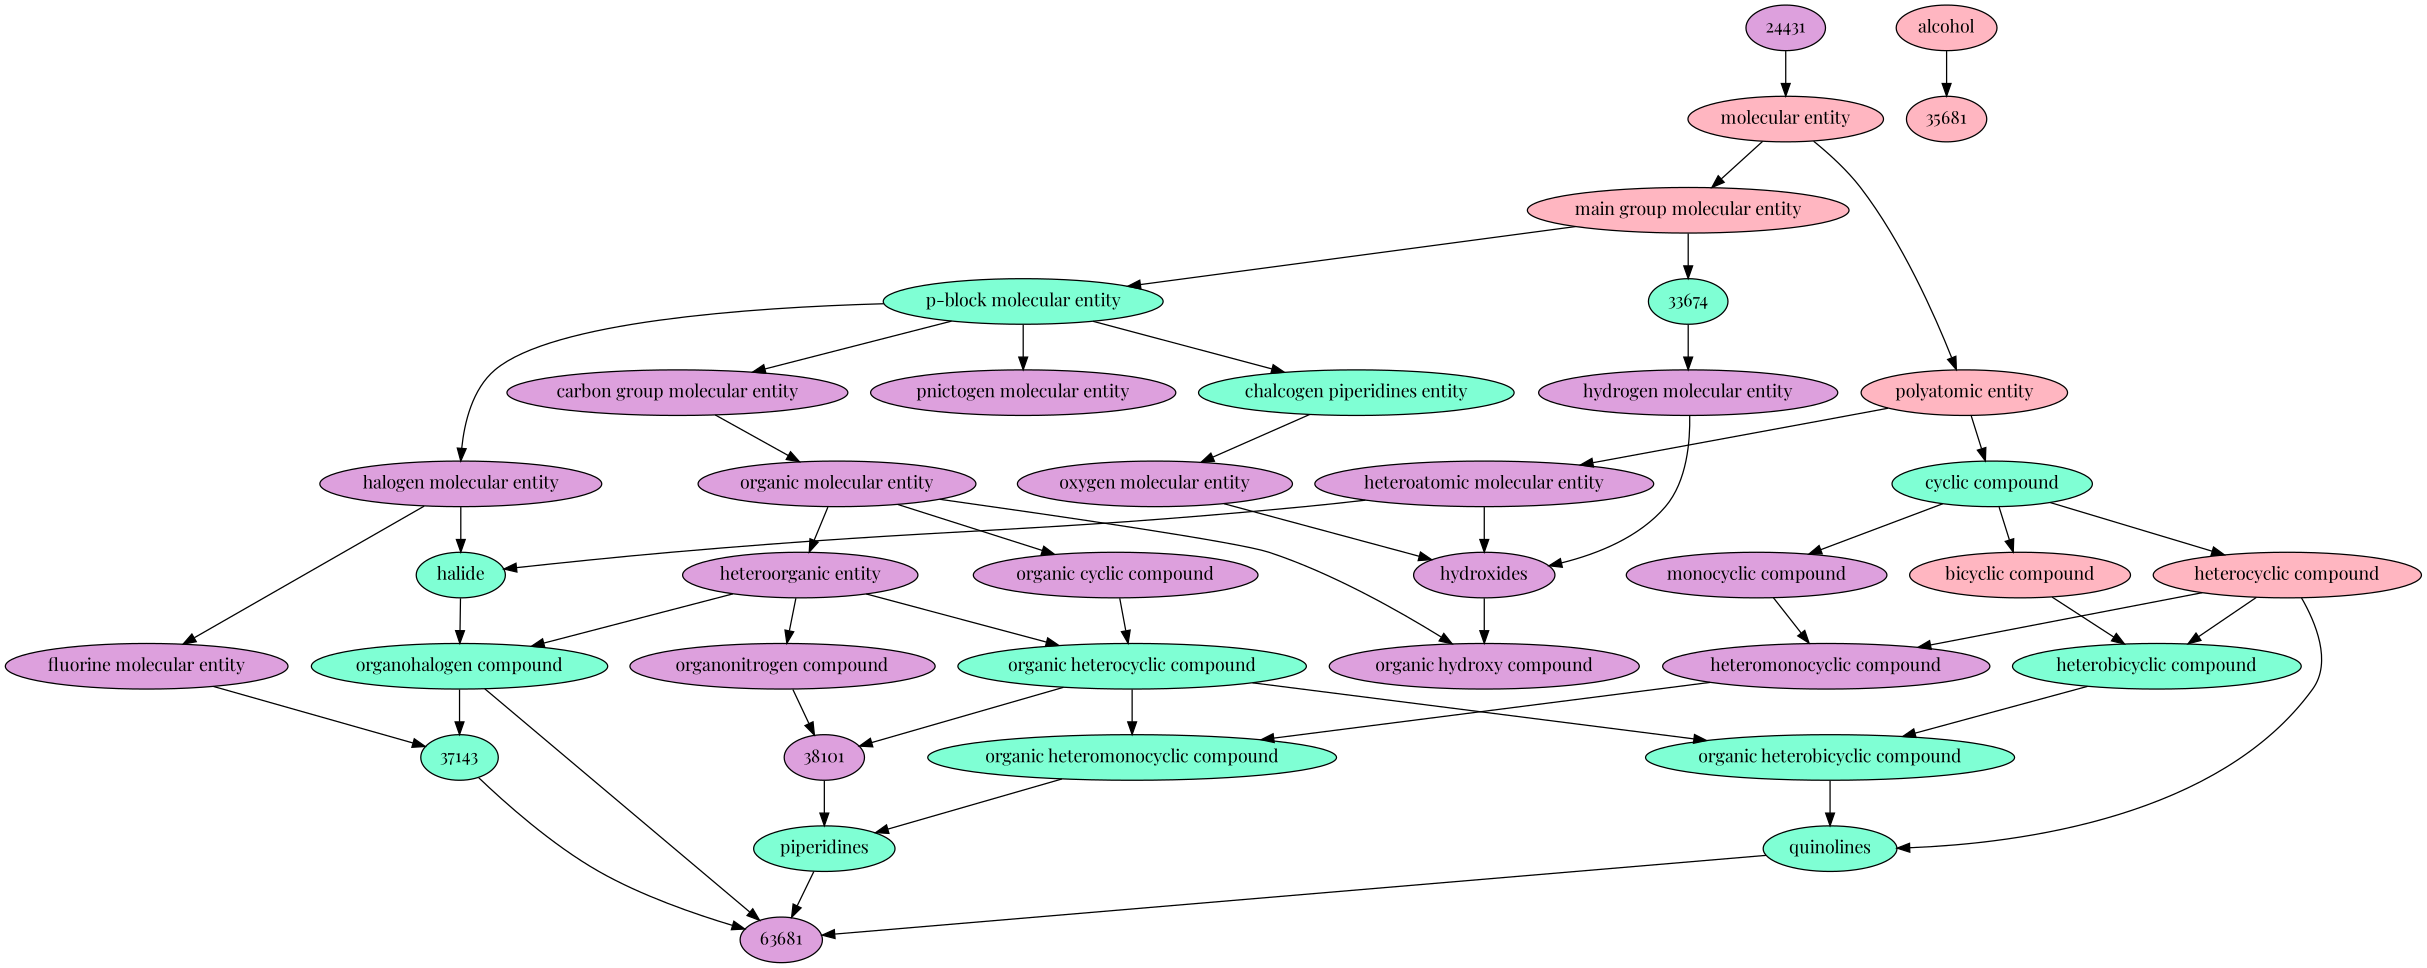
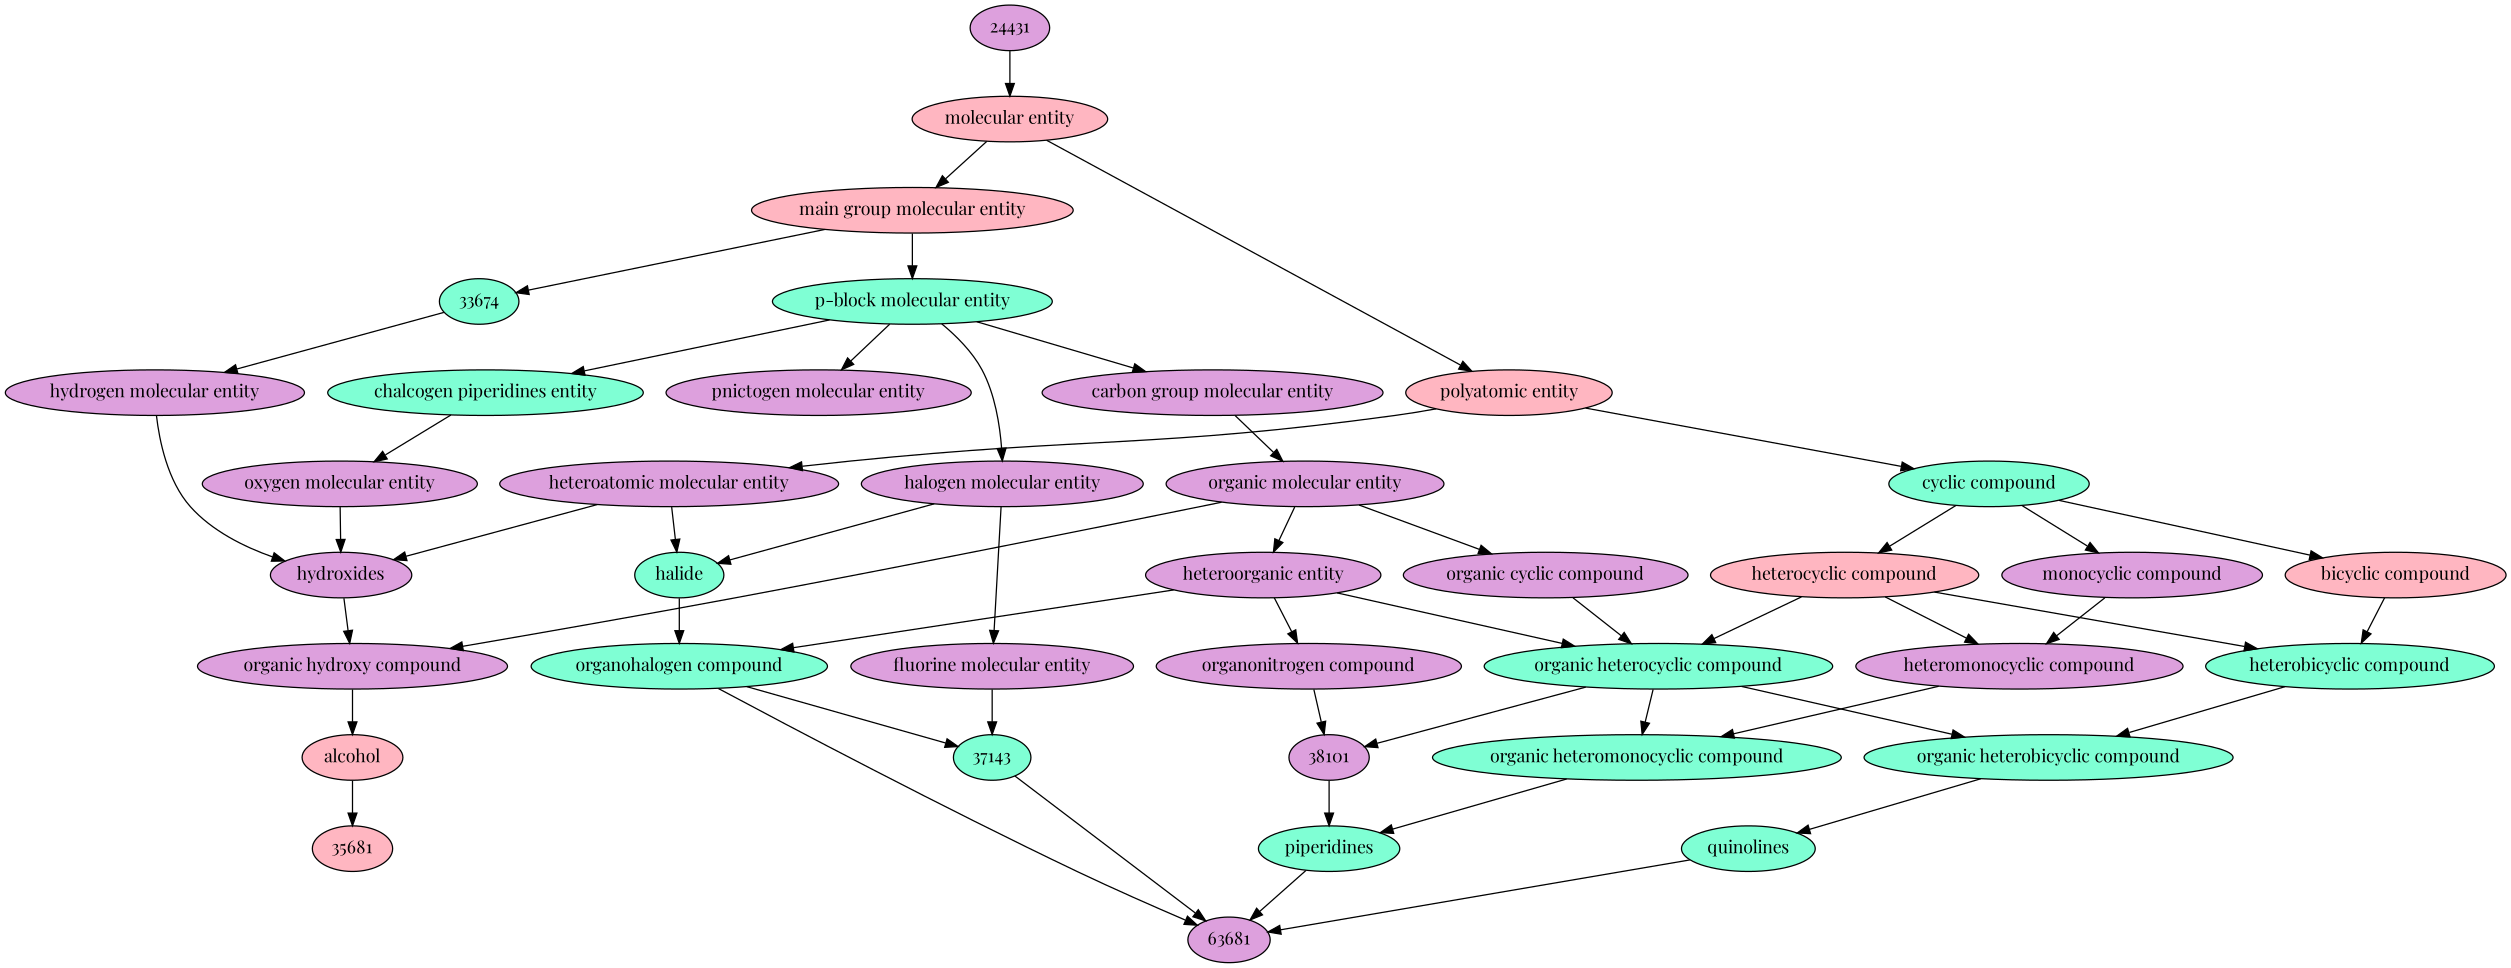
edge "organic hydroxy compound" -> "alcohol": added
edge "heterocyclic compound" -> "quinolines": now "heterocyclic compound" -> "organic heterocyclic compound"
